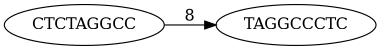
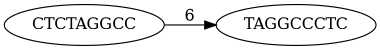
edge "CTCTAGGCC" -> "TAGGCCCTC": label "8" -> "6"
